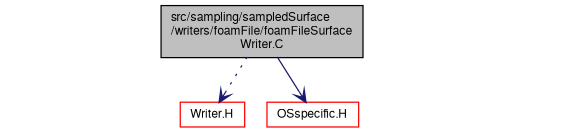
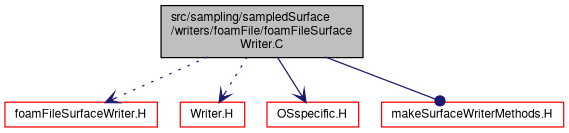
node "foamFileSurfaceWriter.H": added
node "makeSurfaceWriterMethods.H": added
